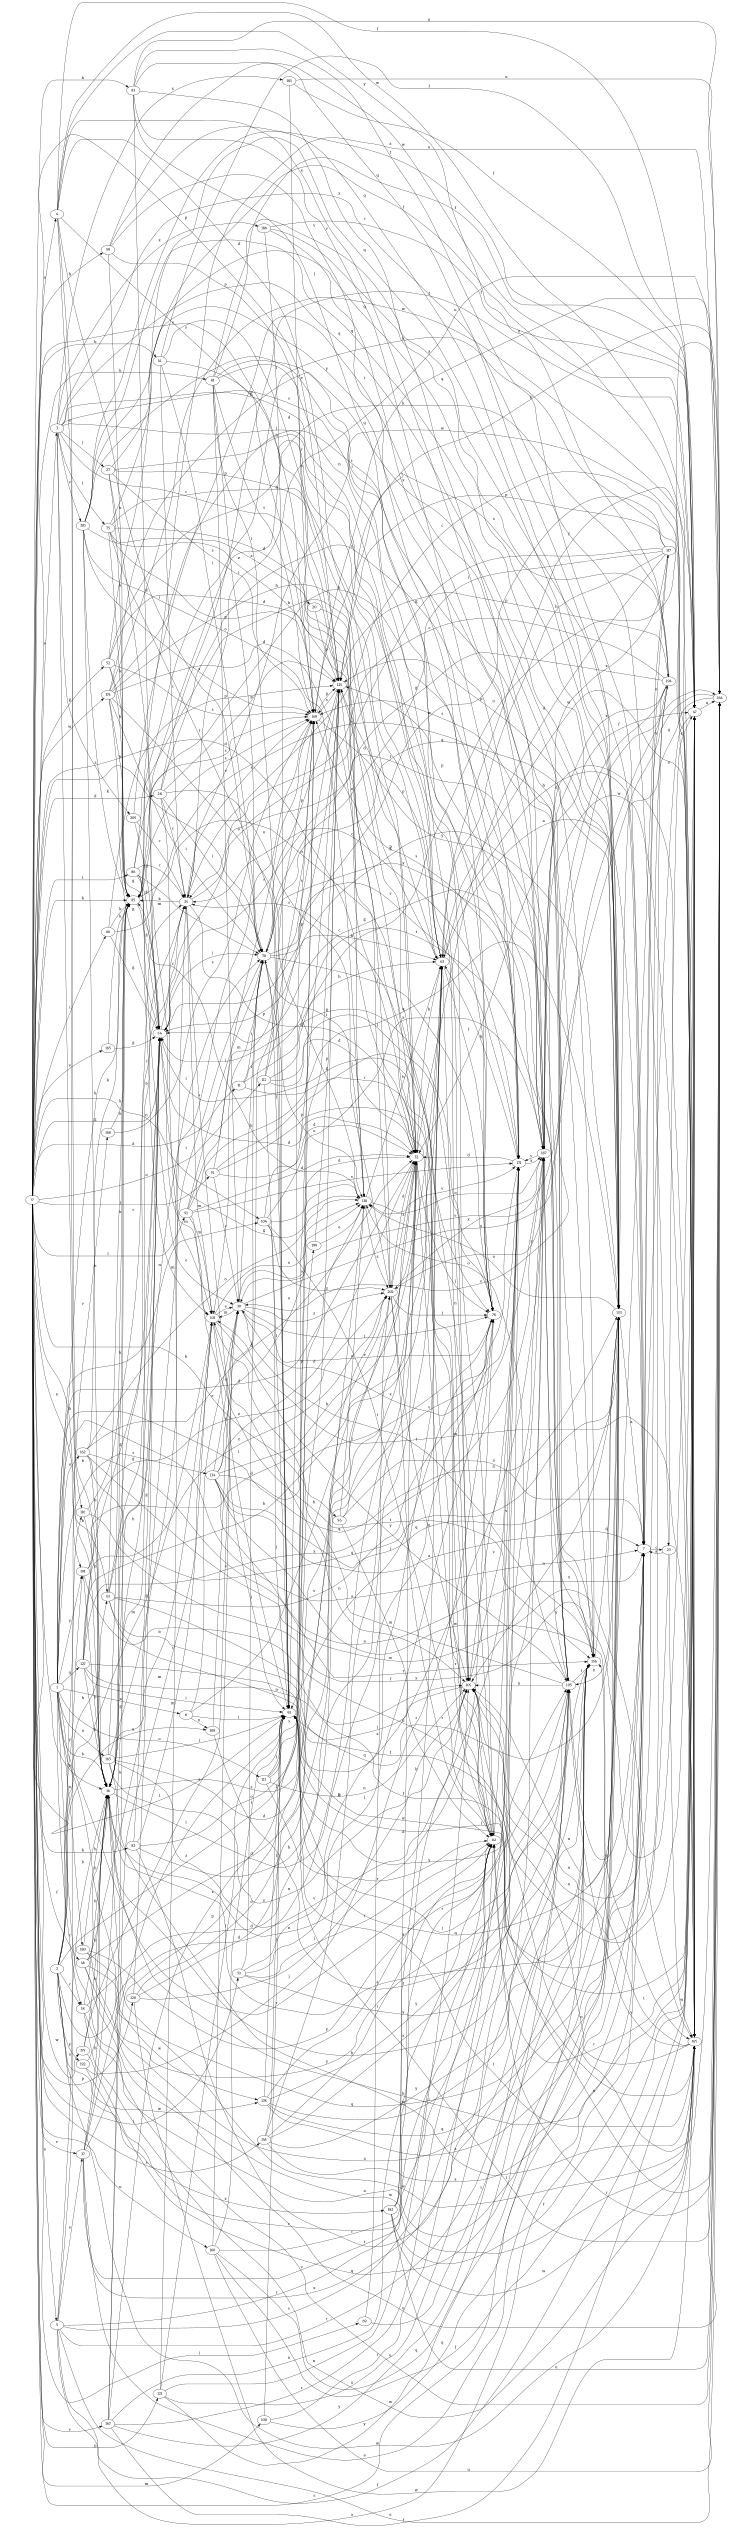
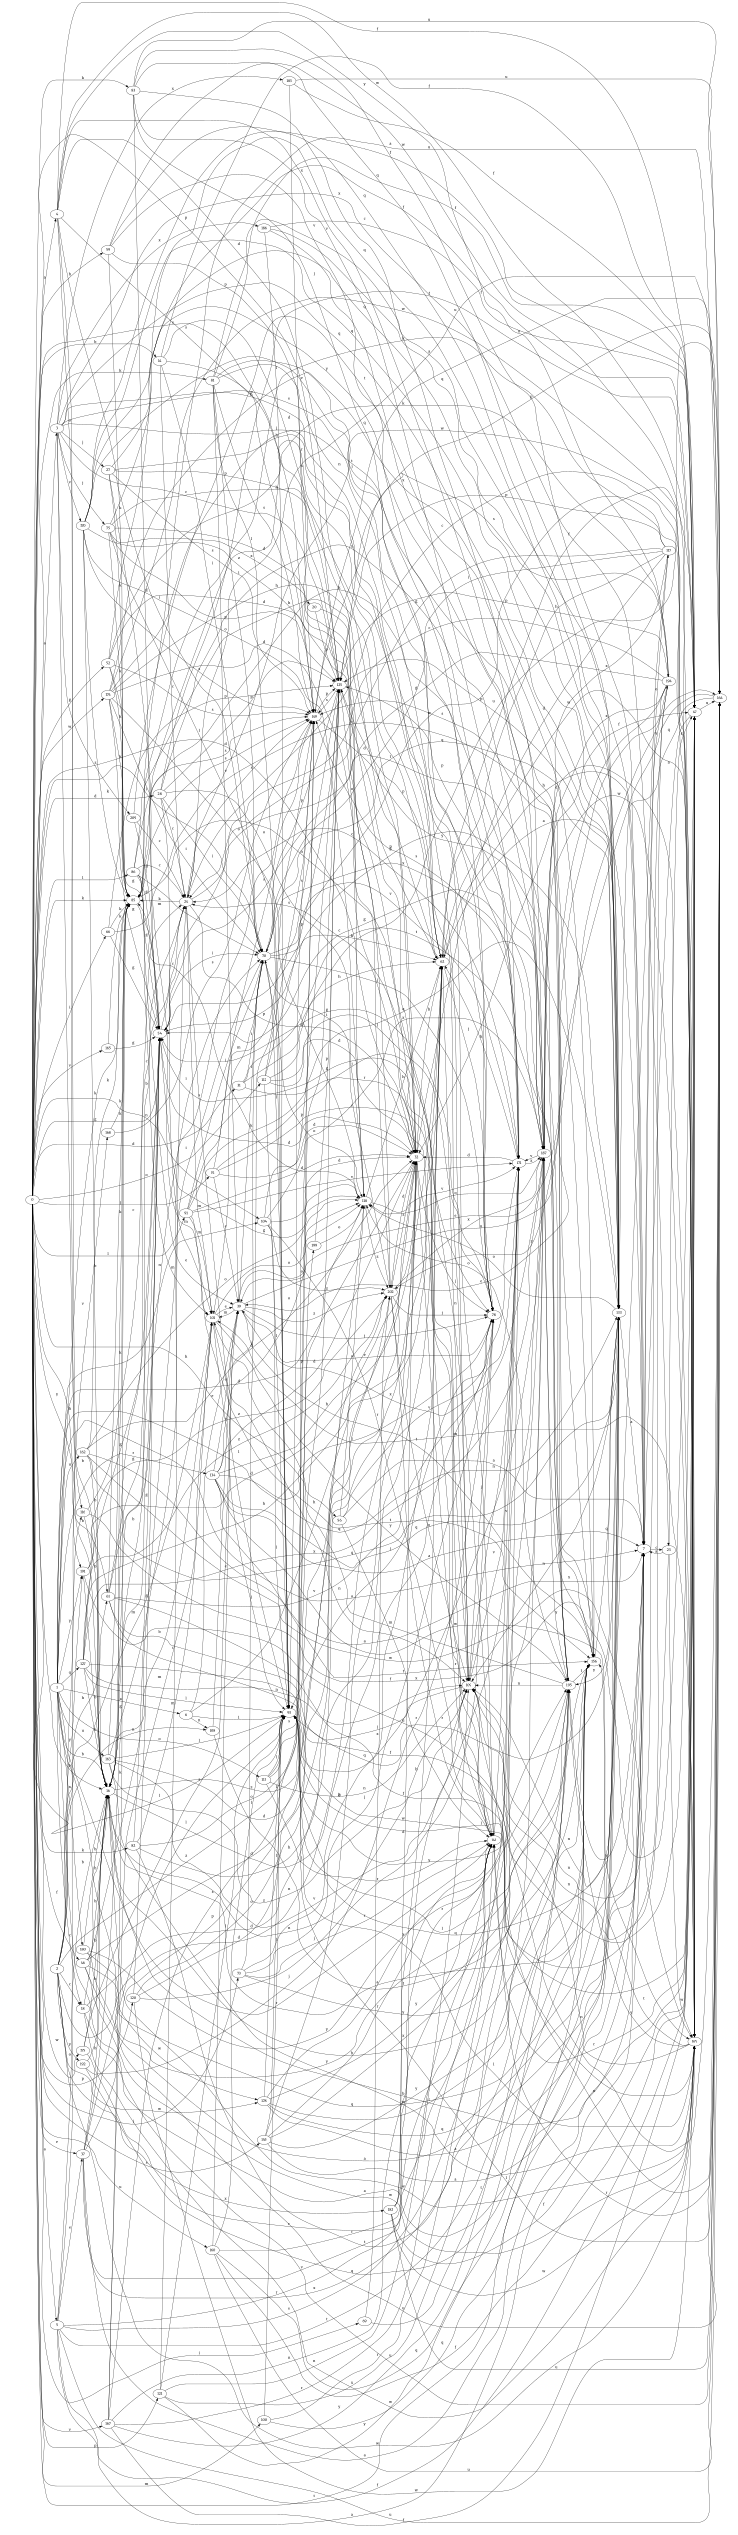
edge "109" -> "141": now "109" -> "78"
